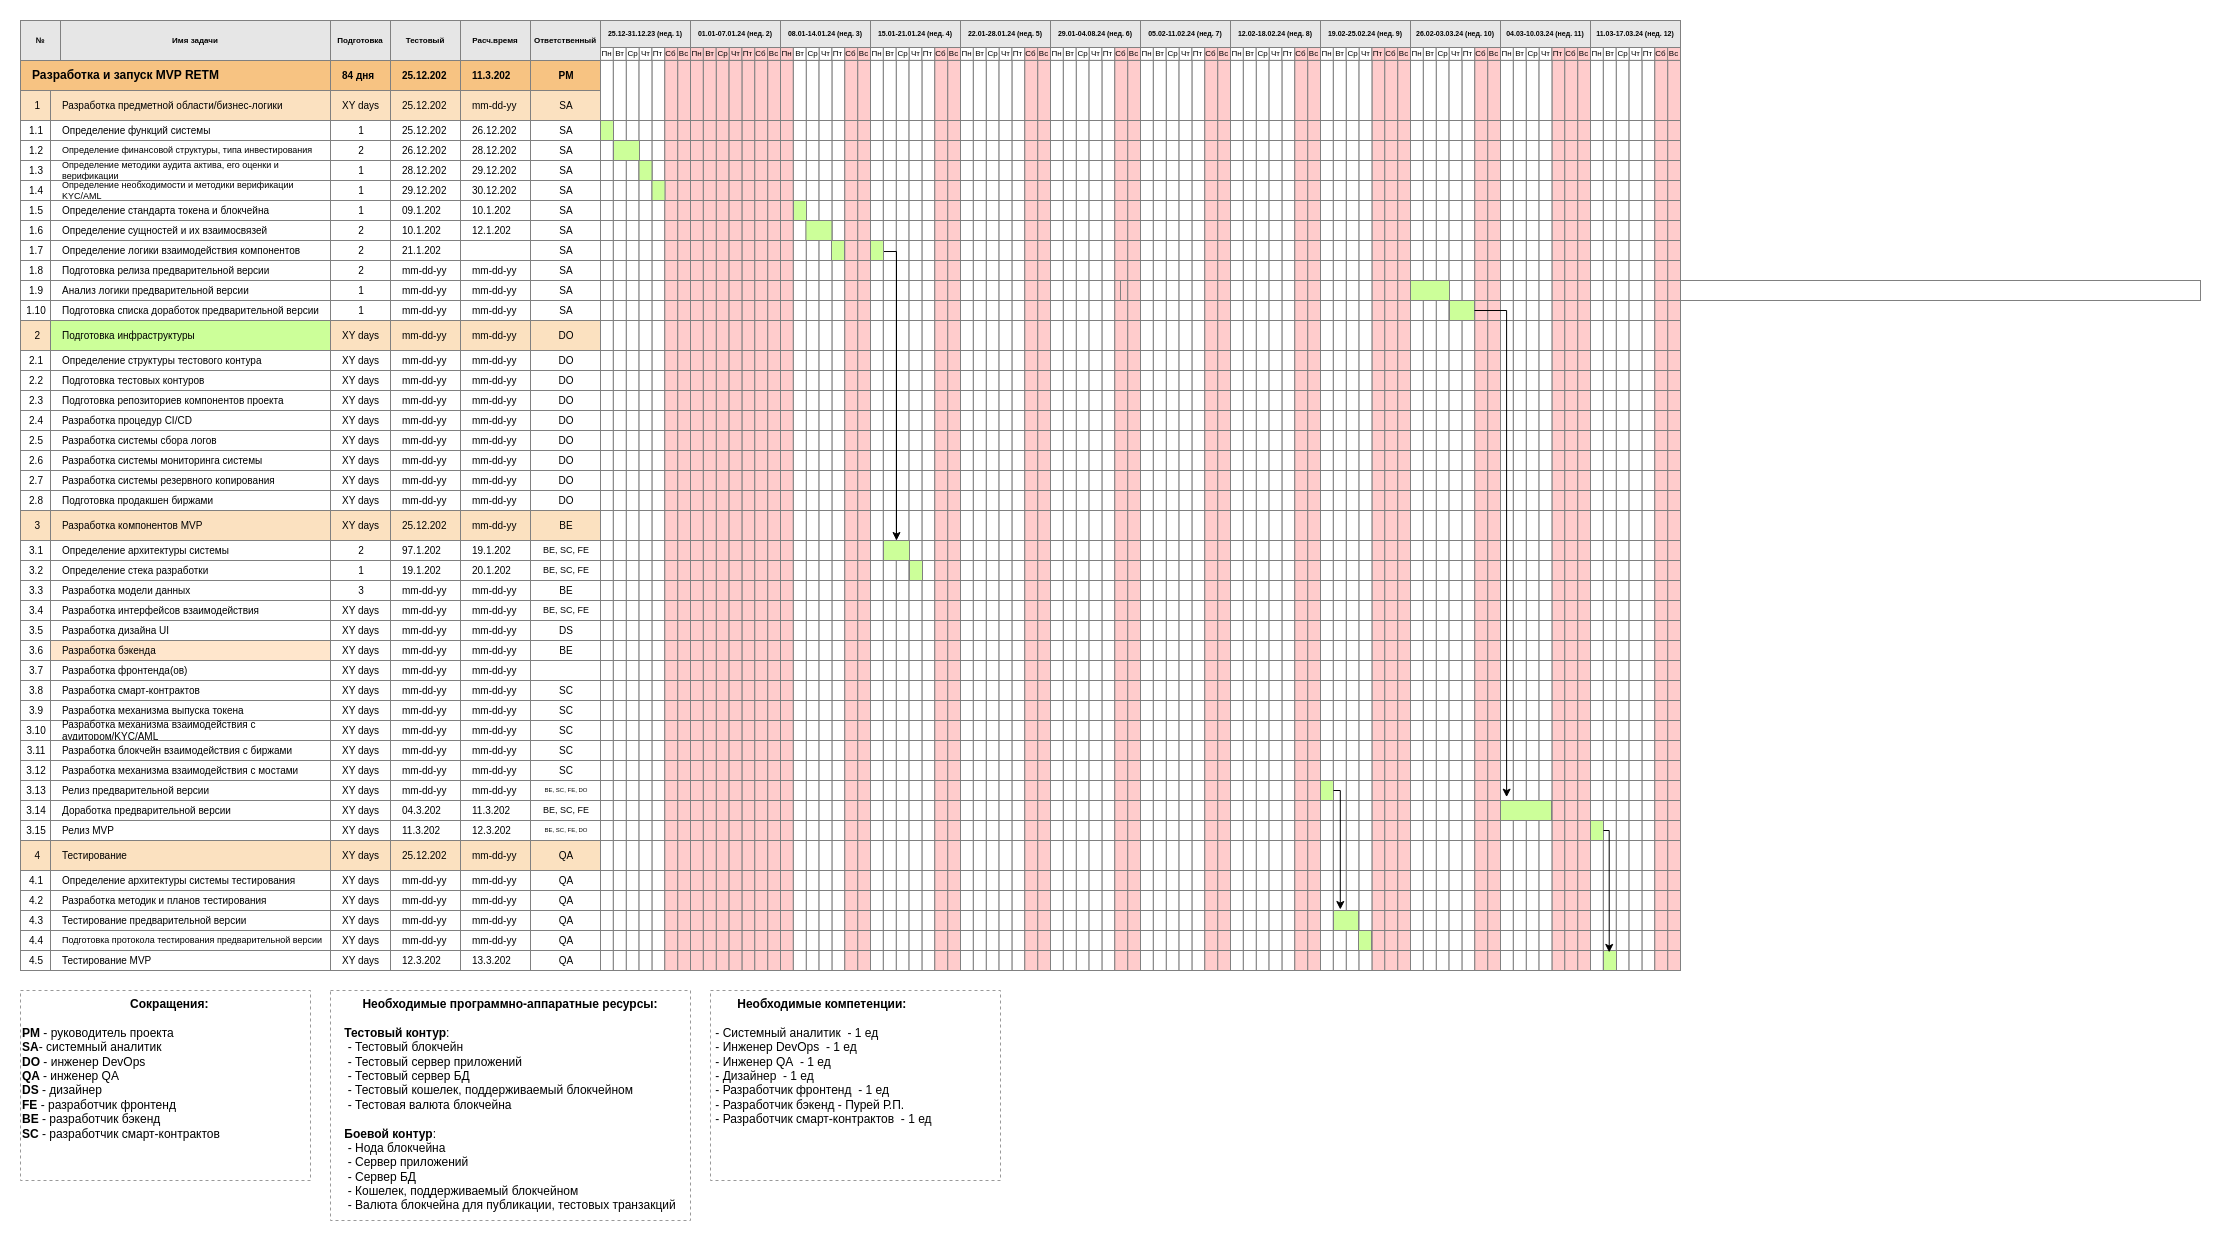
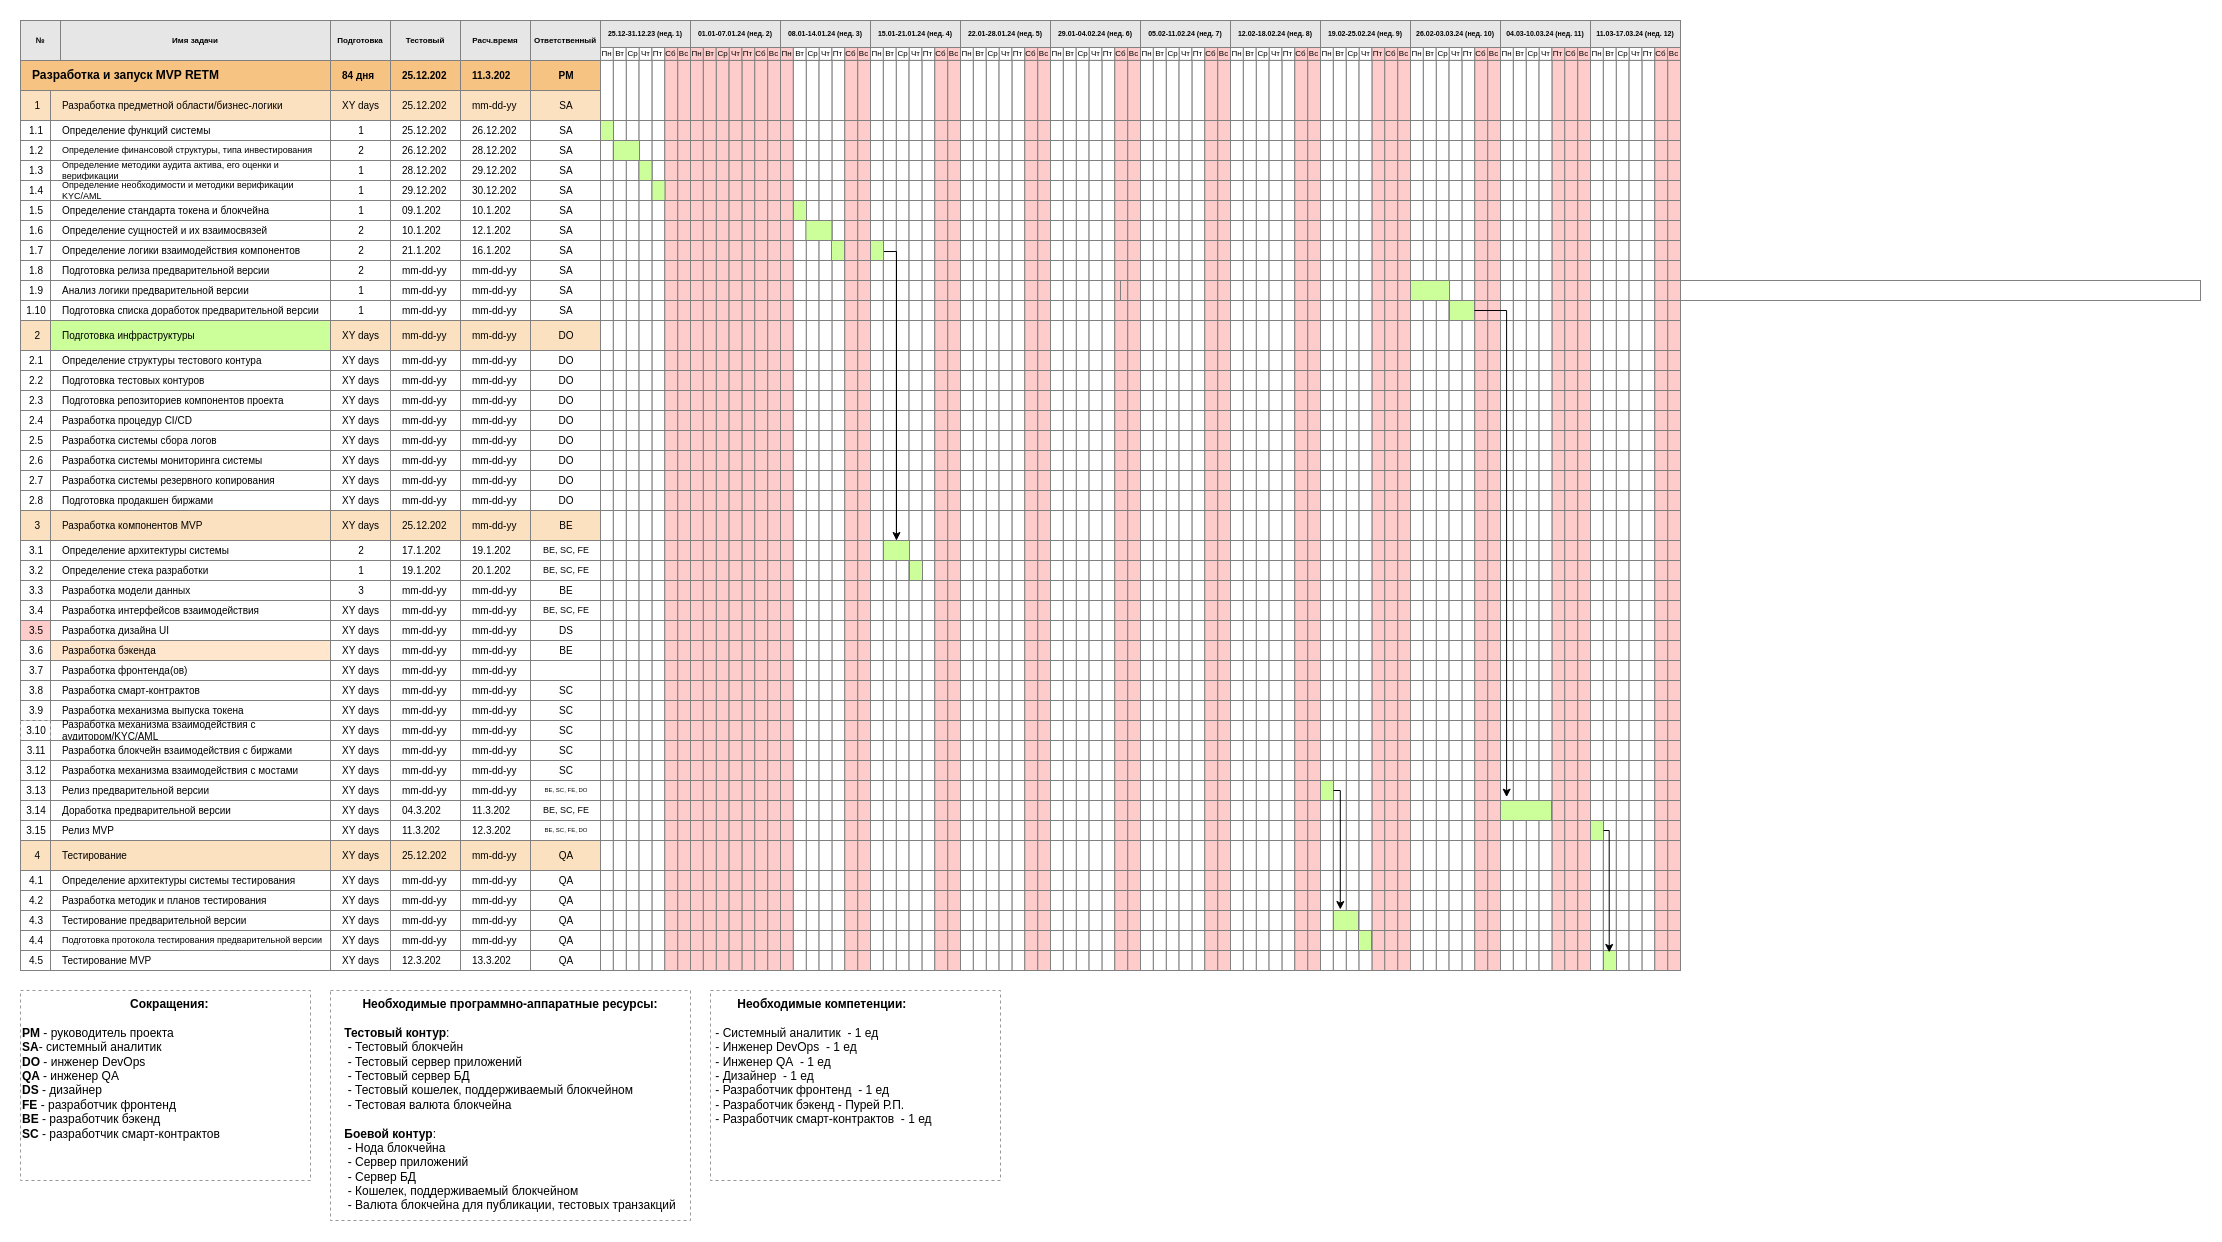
node "29.01-04.08.24 (нед. 6)": label "29.01-04.08.24 (нед. 6)" -> "29.01-04.02.24 (нед. 6)"
node "16.1.202": added
node "97.1.202": label "97.1.202" -> "17.1.202"
node "3.5": fillcolor #ffffff -> #ffcccc
node "3.10": style solid -> dashed
